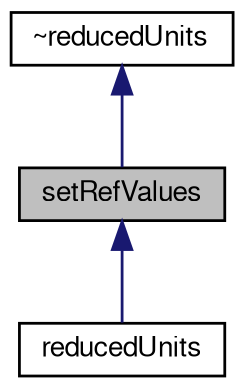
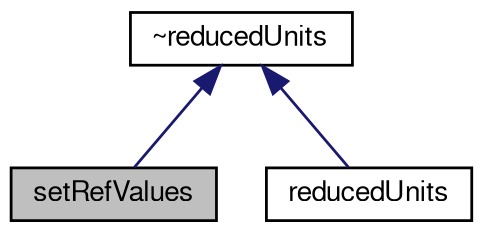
edge "reducedUnits" -> "setRefValues": now "reducedUnits" -> "~reducedUnits"
